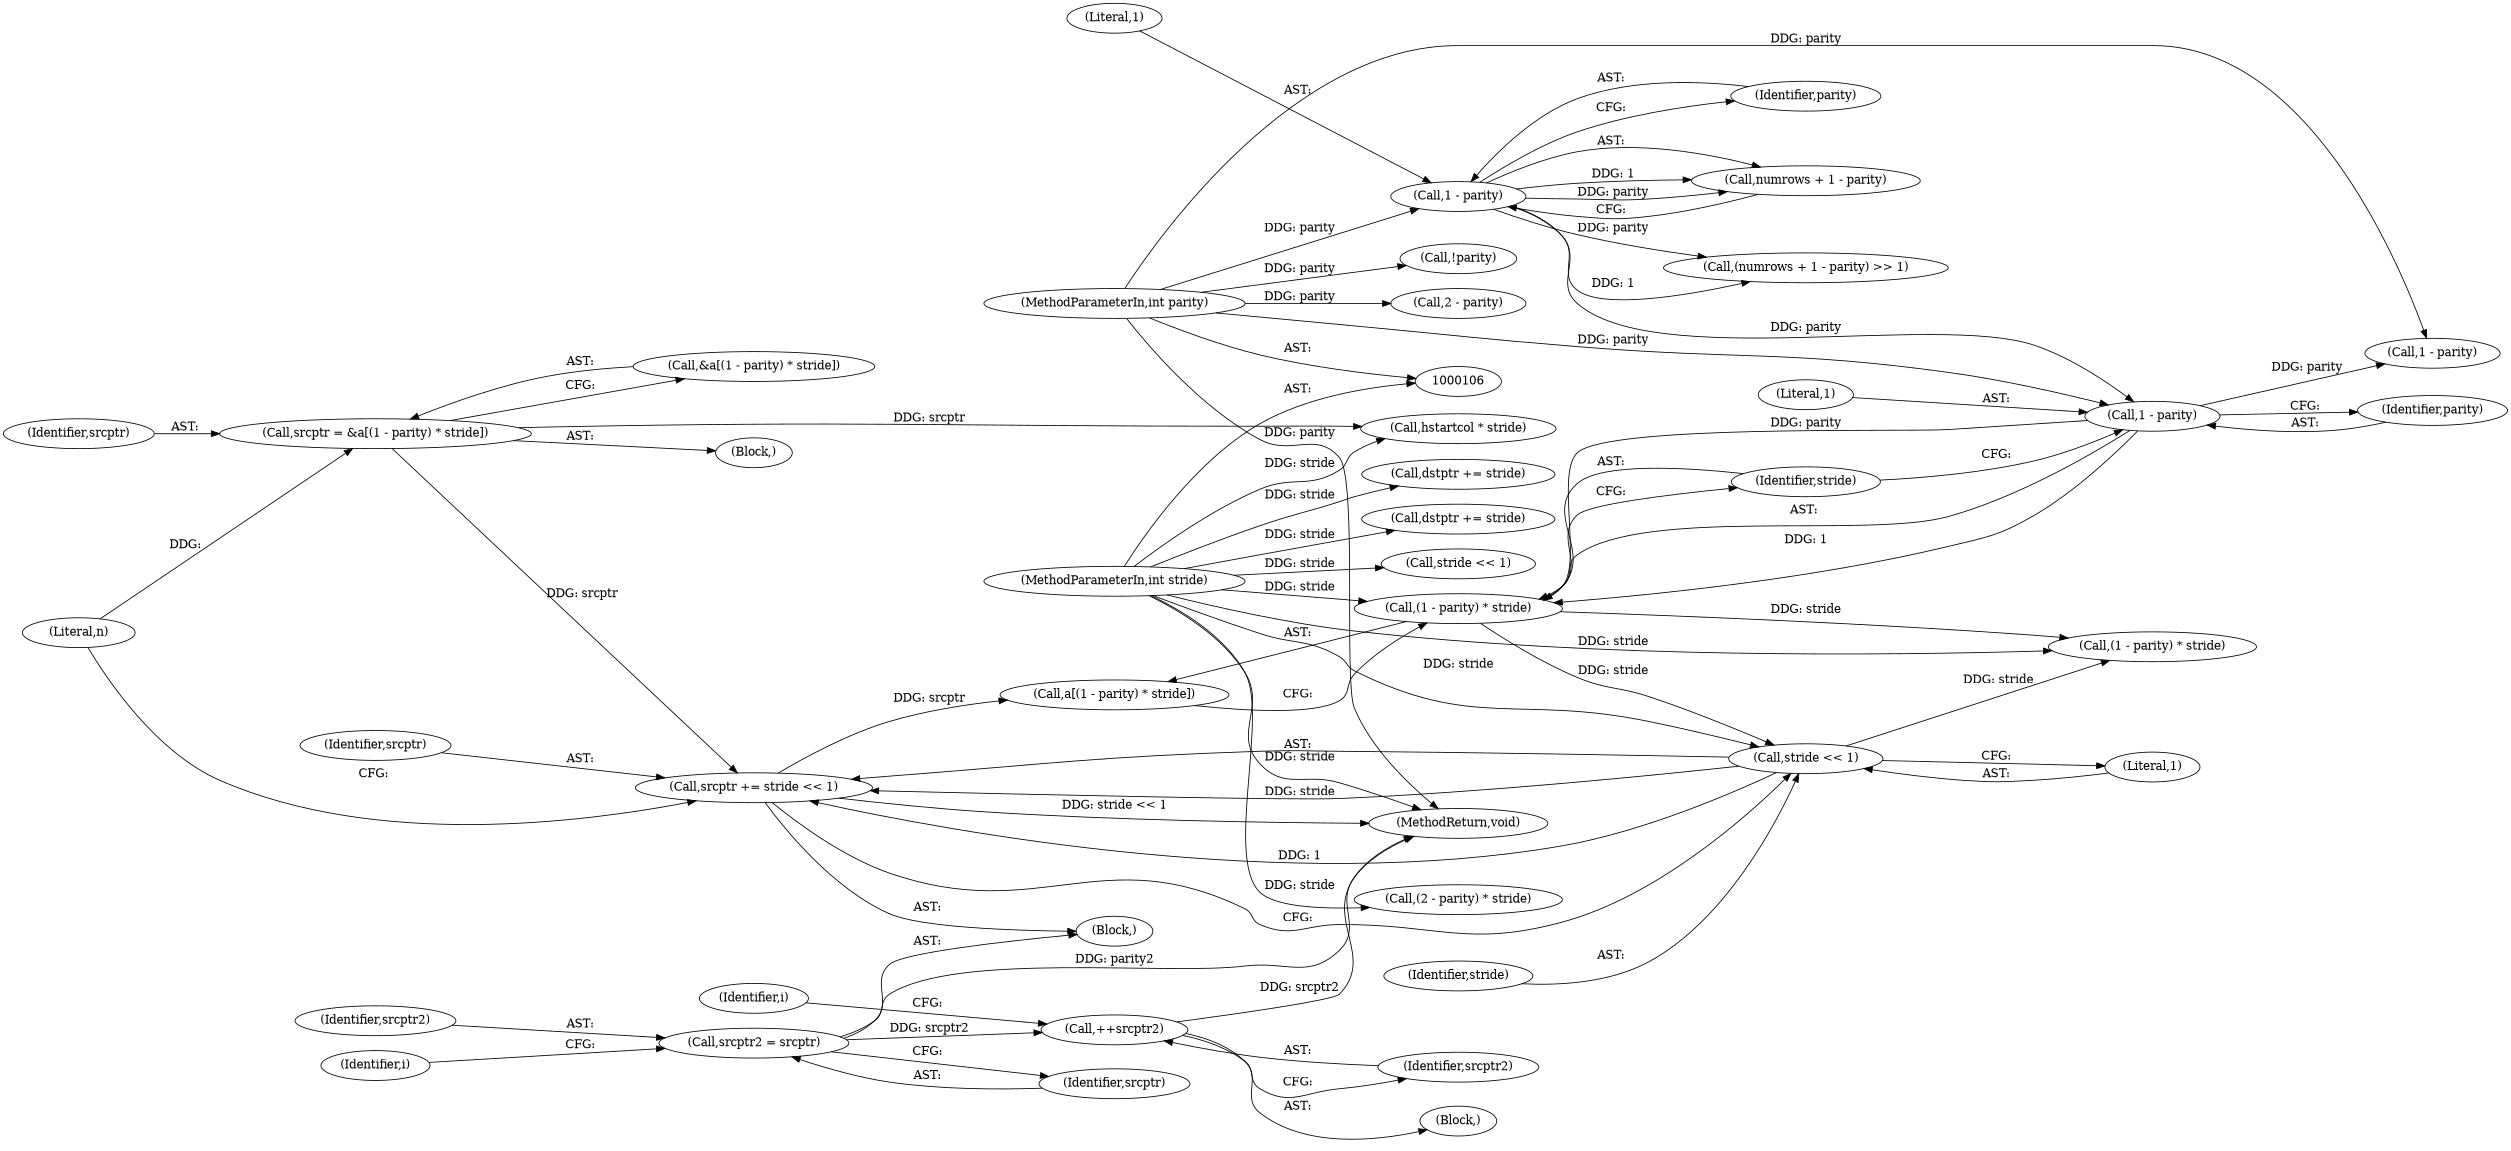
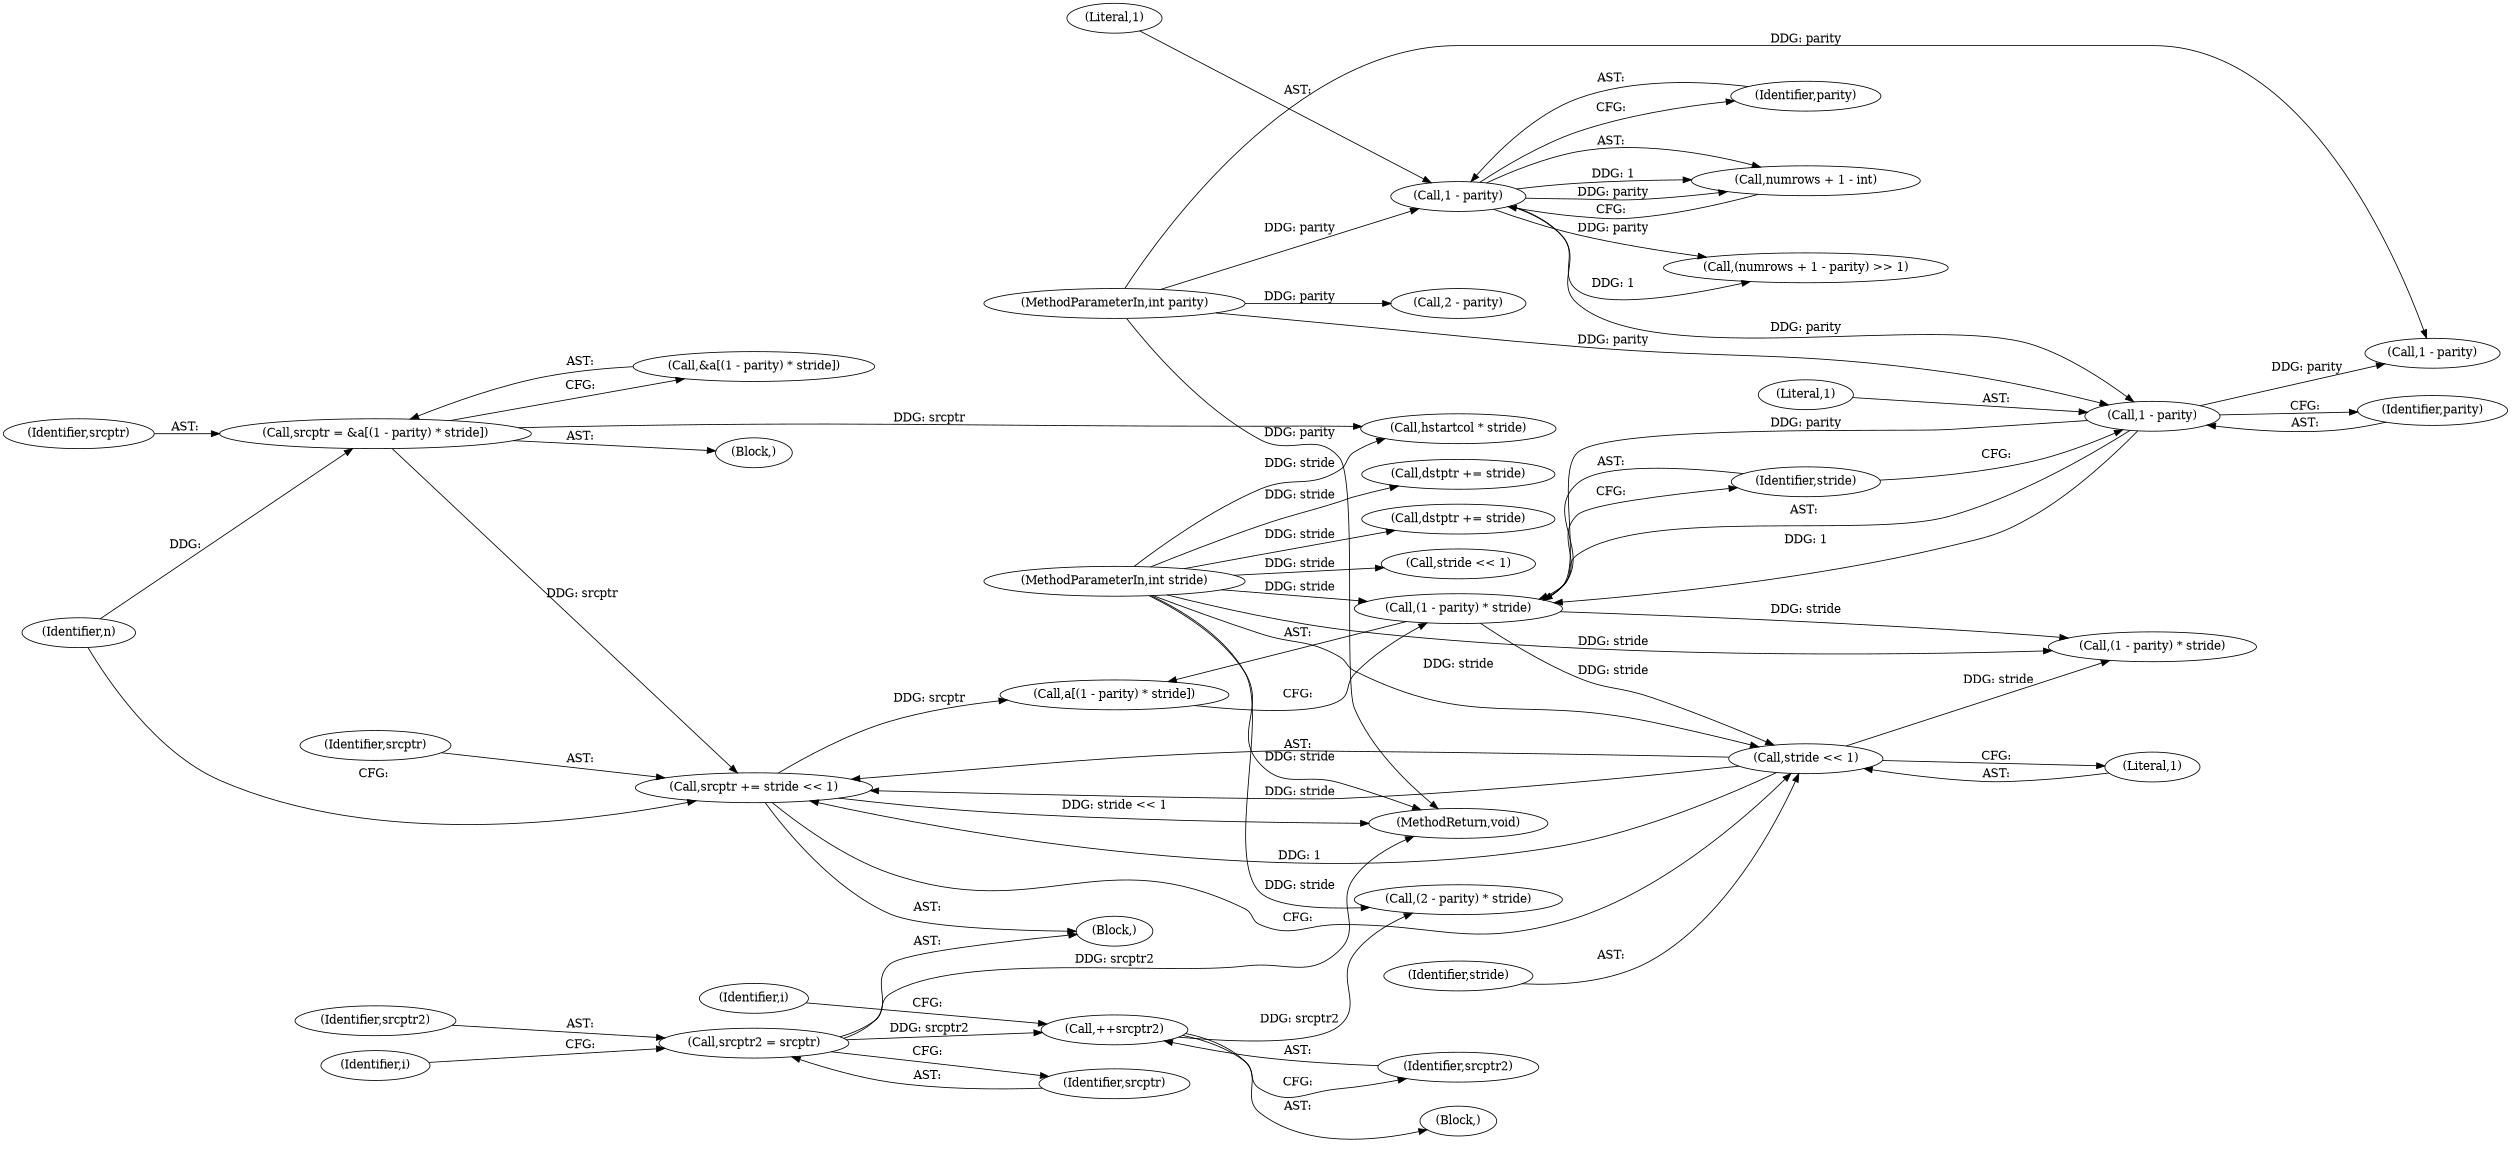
node "(Call,numrows + 1 - parity)": label "(Call,numrows + 1 - parity)" -> "(Call,numrows + 1 - int)"
node "(Call,!parity)": removed
node "1000106": removed
node "(Literal,n)": label "(Literal,n)" -> "(Identifier,n)"
edge "(Call,srcptr2 = srcptr)" -> "(MethodReturn,void)": label "DDG: parity2" -> "DDG: srcptr2"
edge "(Call,++srcptr2)" -> "(MethodReturn,void)": now "(Call,++srcptr2)" -> "(Call,(2 - parity) * stride)"
